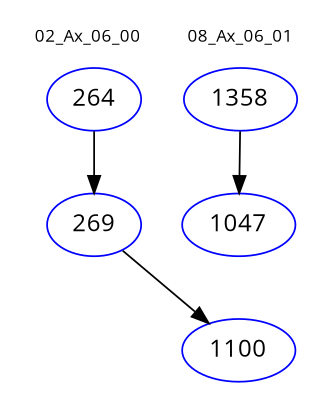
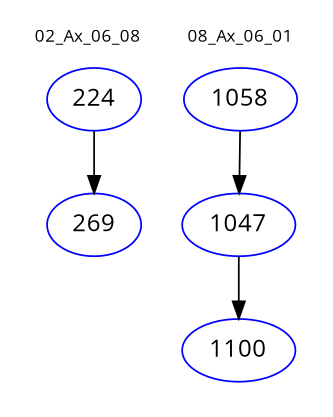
cluster "02_Ax_06_00": label "02_Ax_06_00" -> "02_Ax_06_08"
node "264": label "264" -> "224"
node "1358": label "1358" -> "1058"
edge "269" -> "1100": now "1047" -> "1100"
